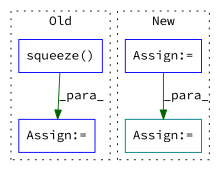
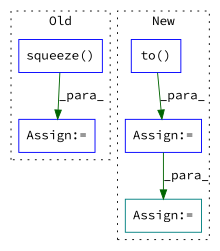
node "to()": added
